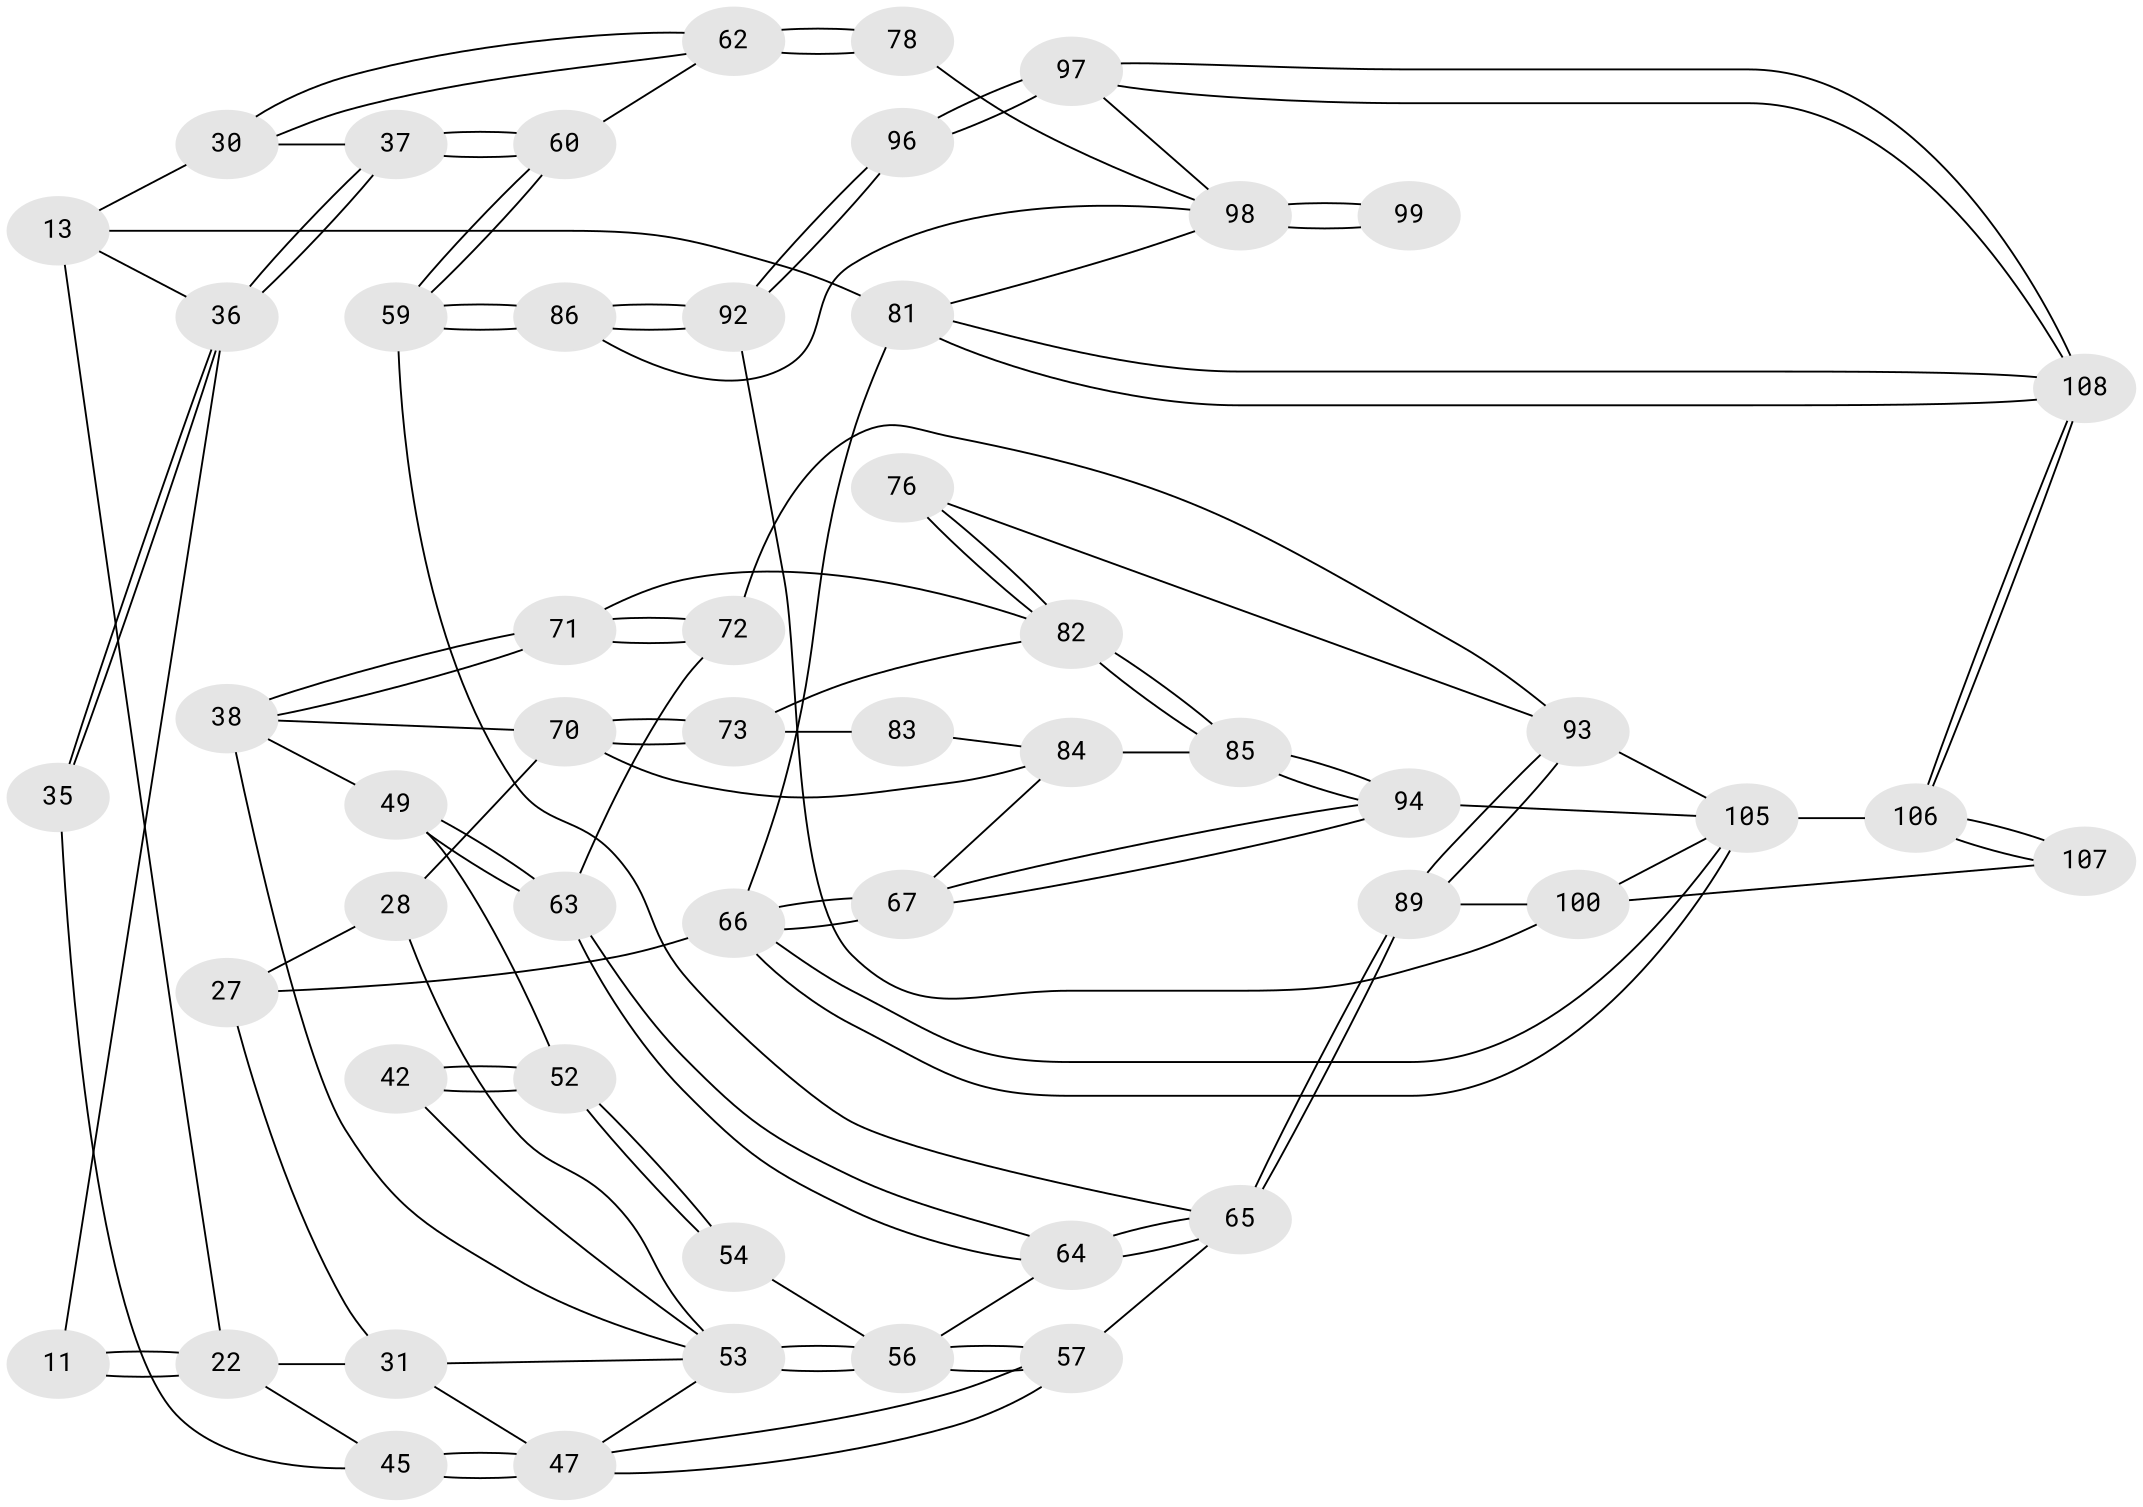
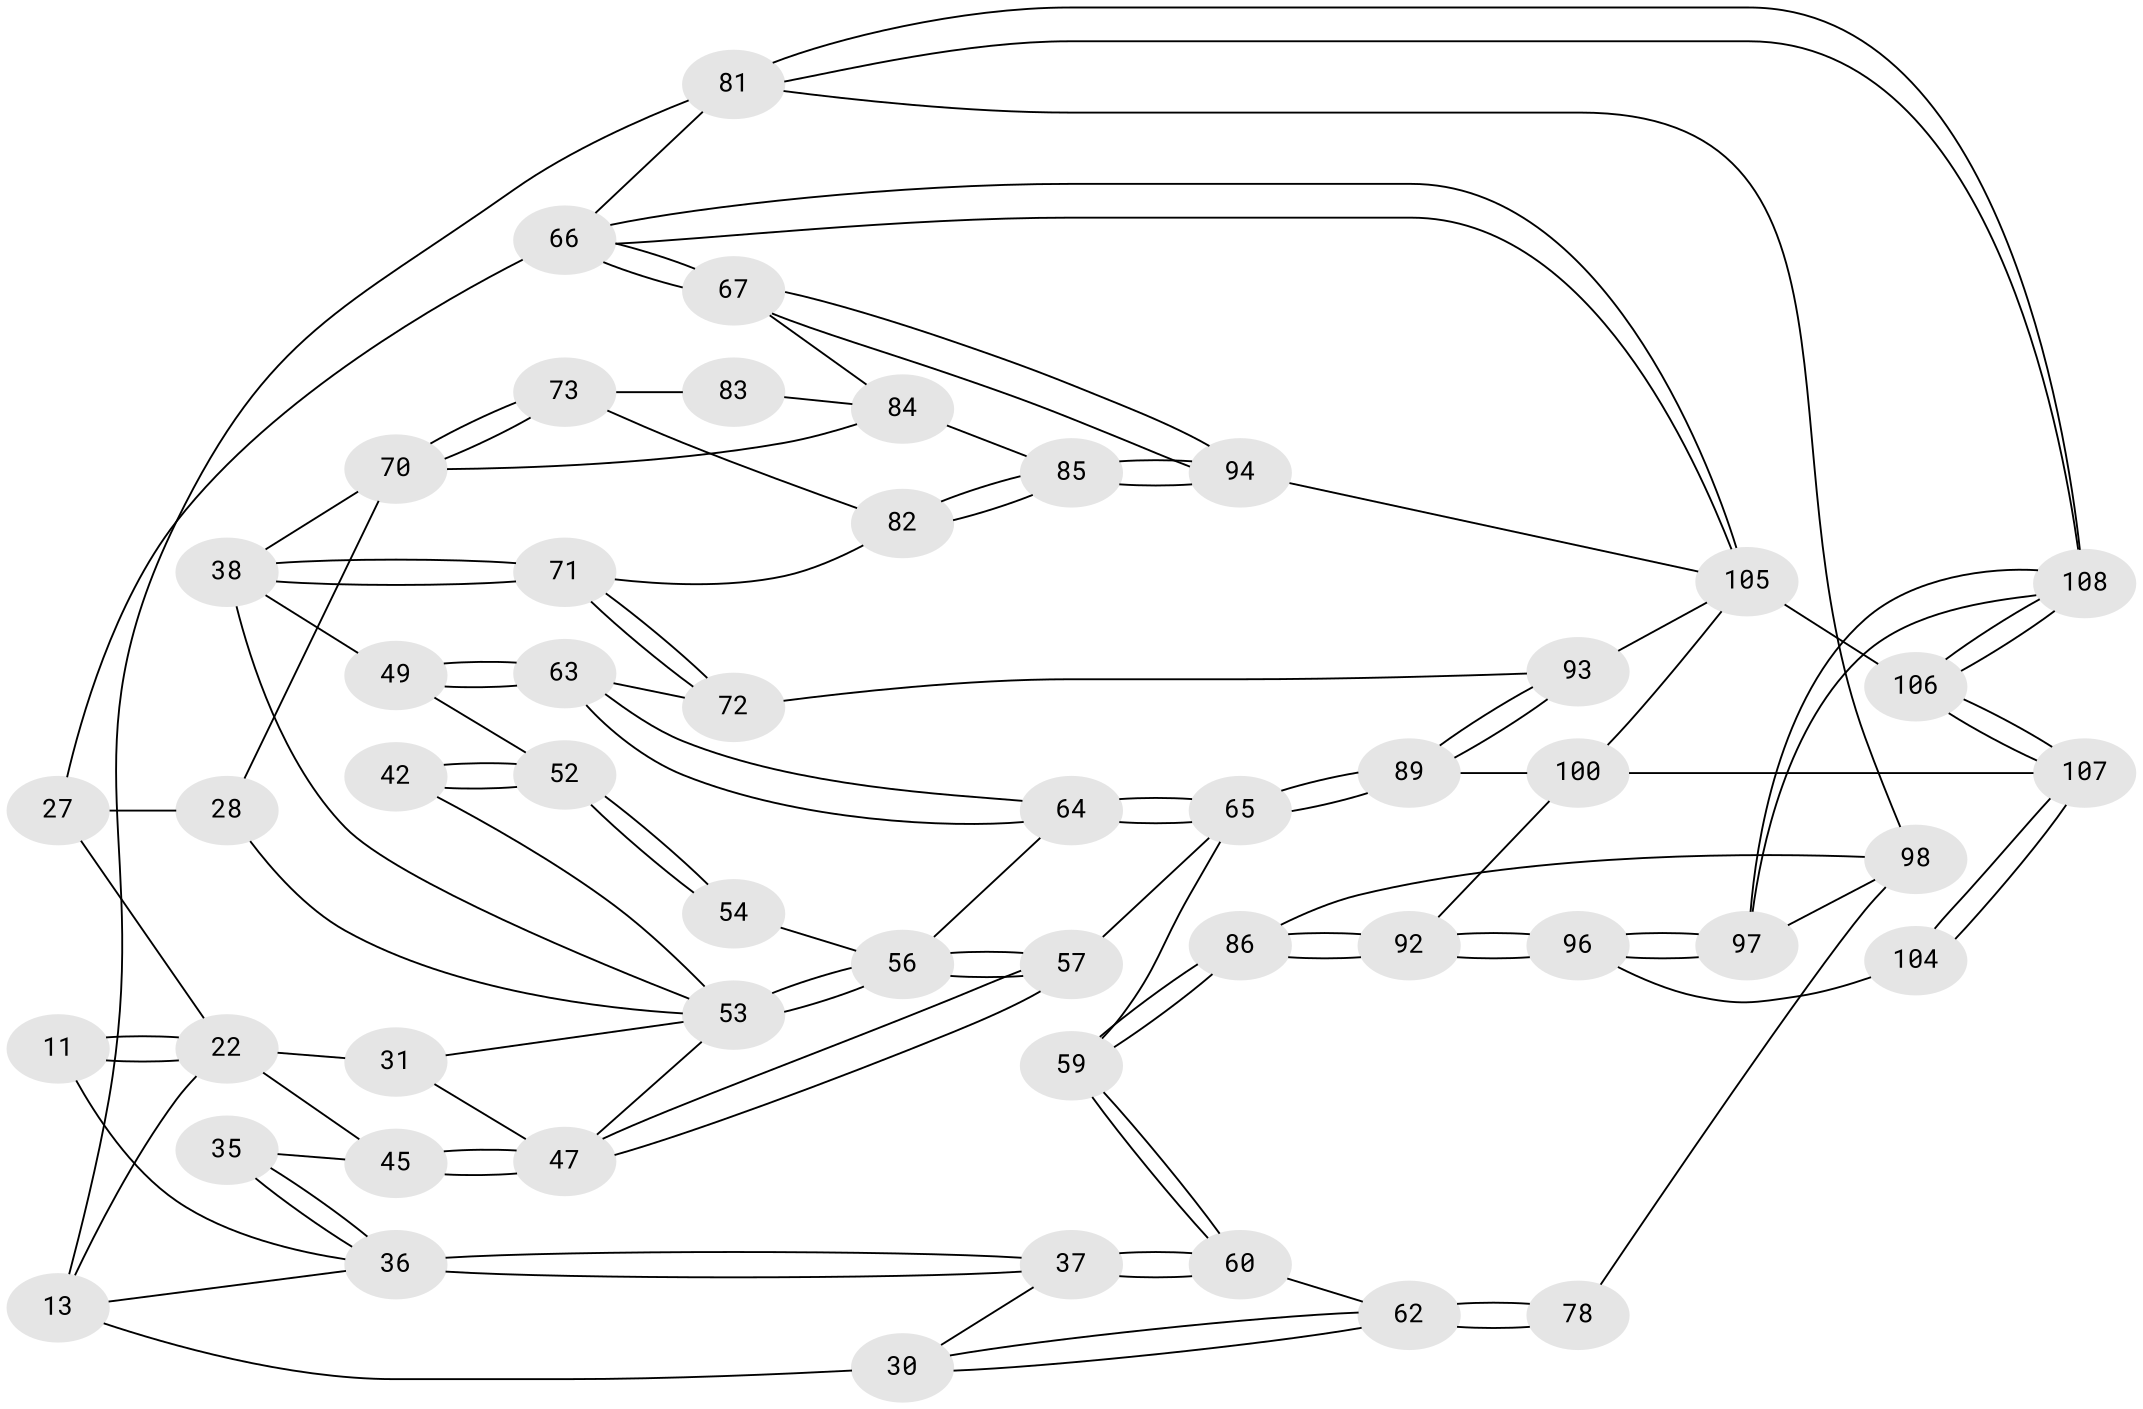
node "99": removed
node "76": removed
node "104": added
edge "27" -- "31": now "27" -- "22"
